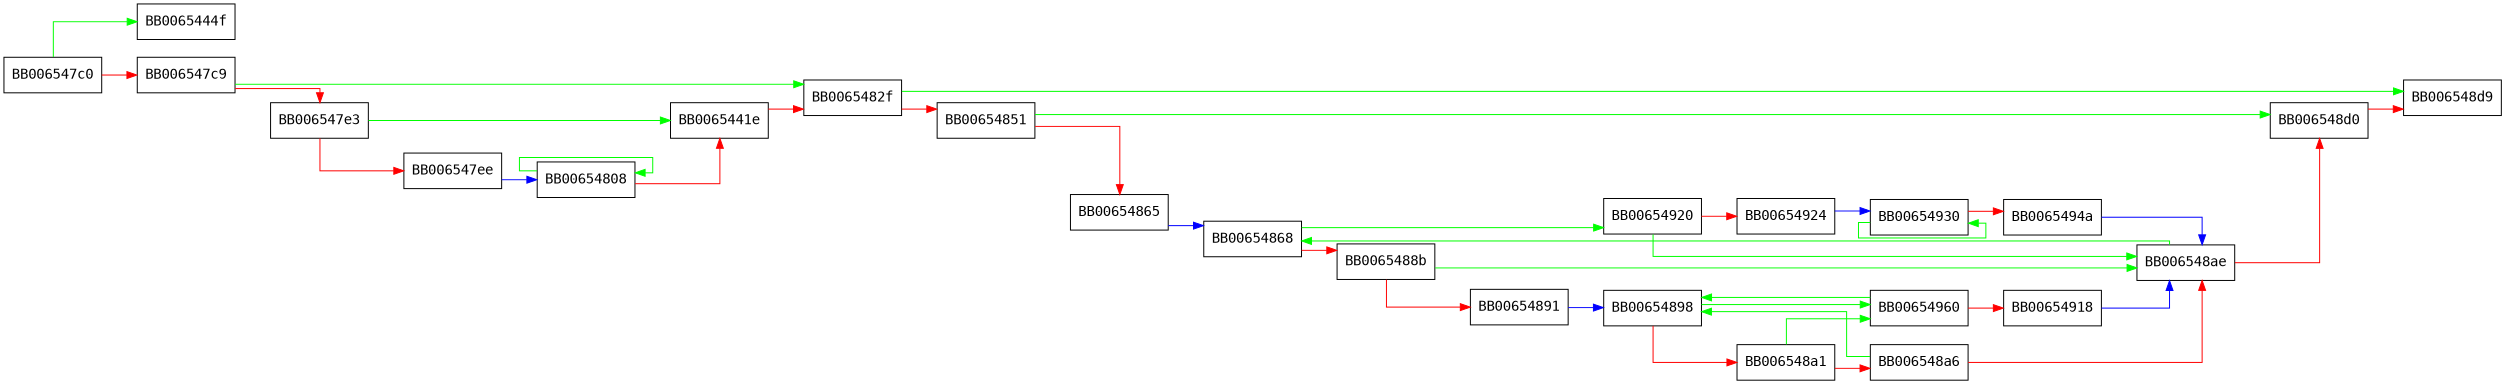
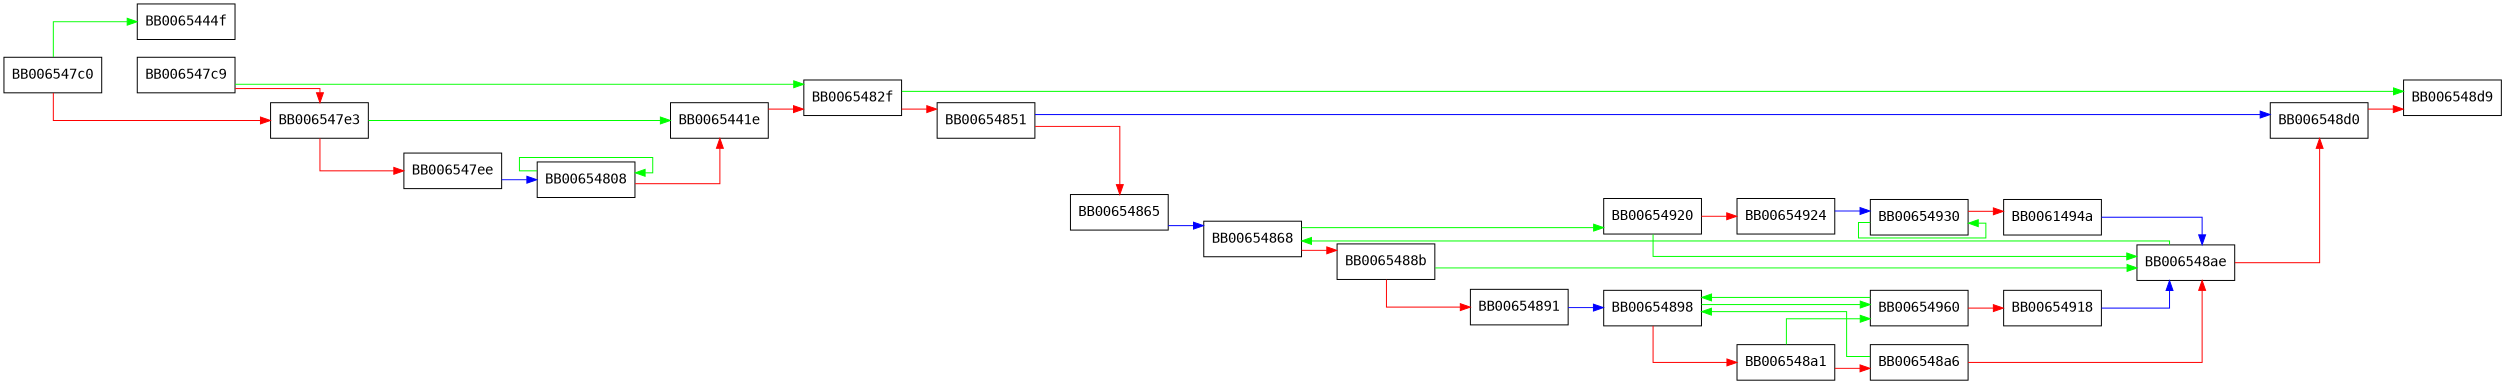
edge "BB006547c0" -> "BB006547c9": now "BB006547c0" -> "BB006547e3"
edge "BB00654851" -> "BB006548d0": color green -> blue
node "BB0065494a": label "BB0065494a" -> "BB0061494a"
